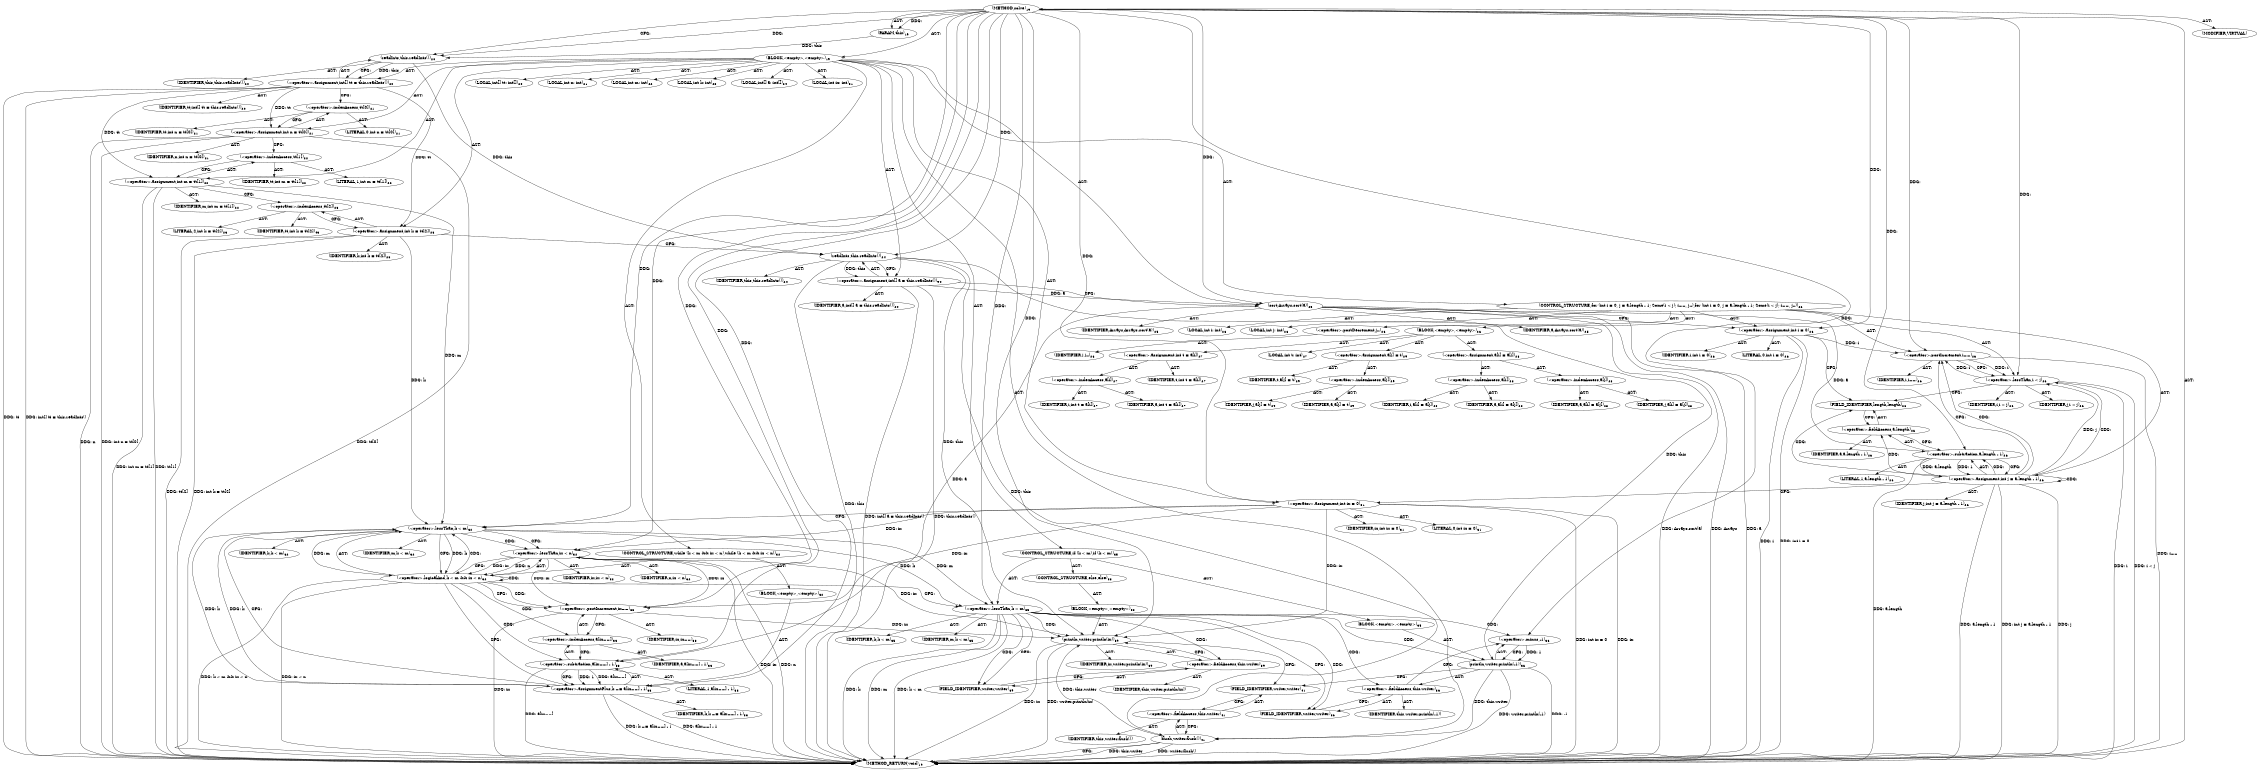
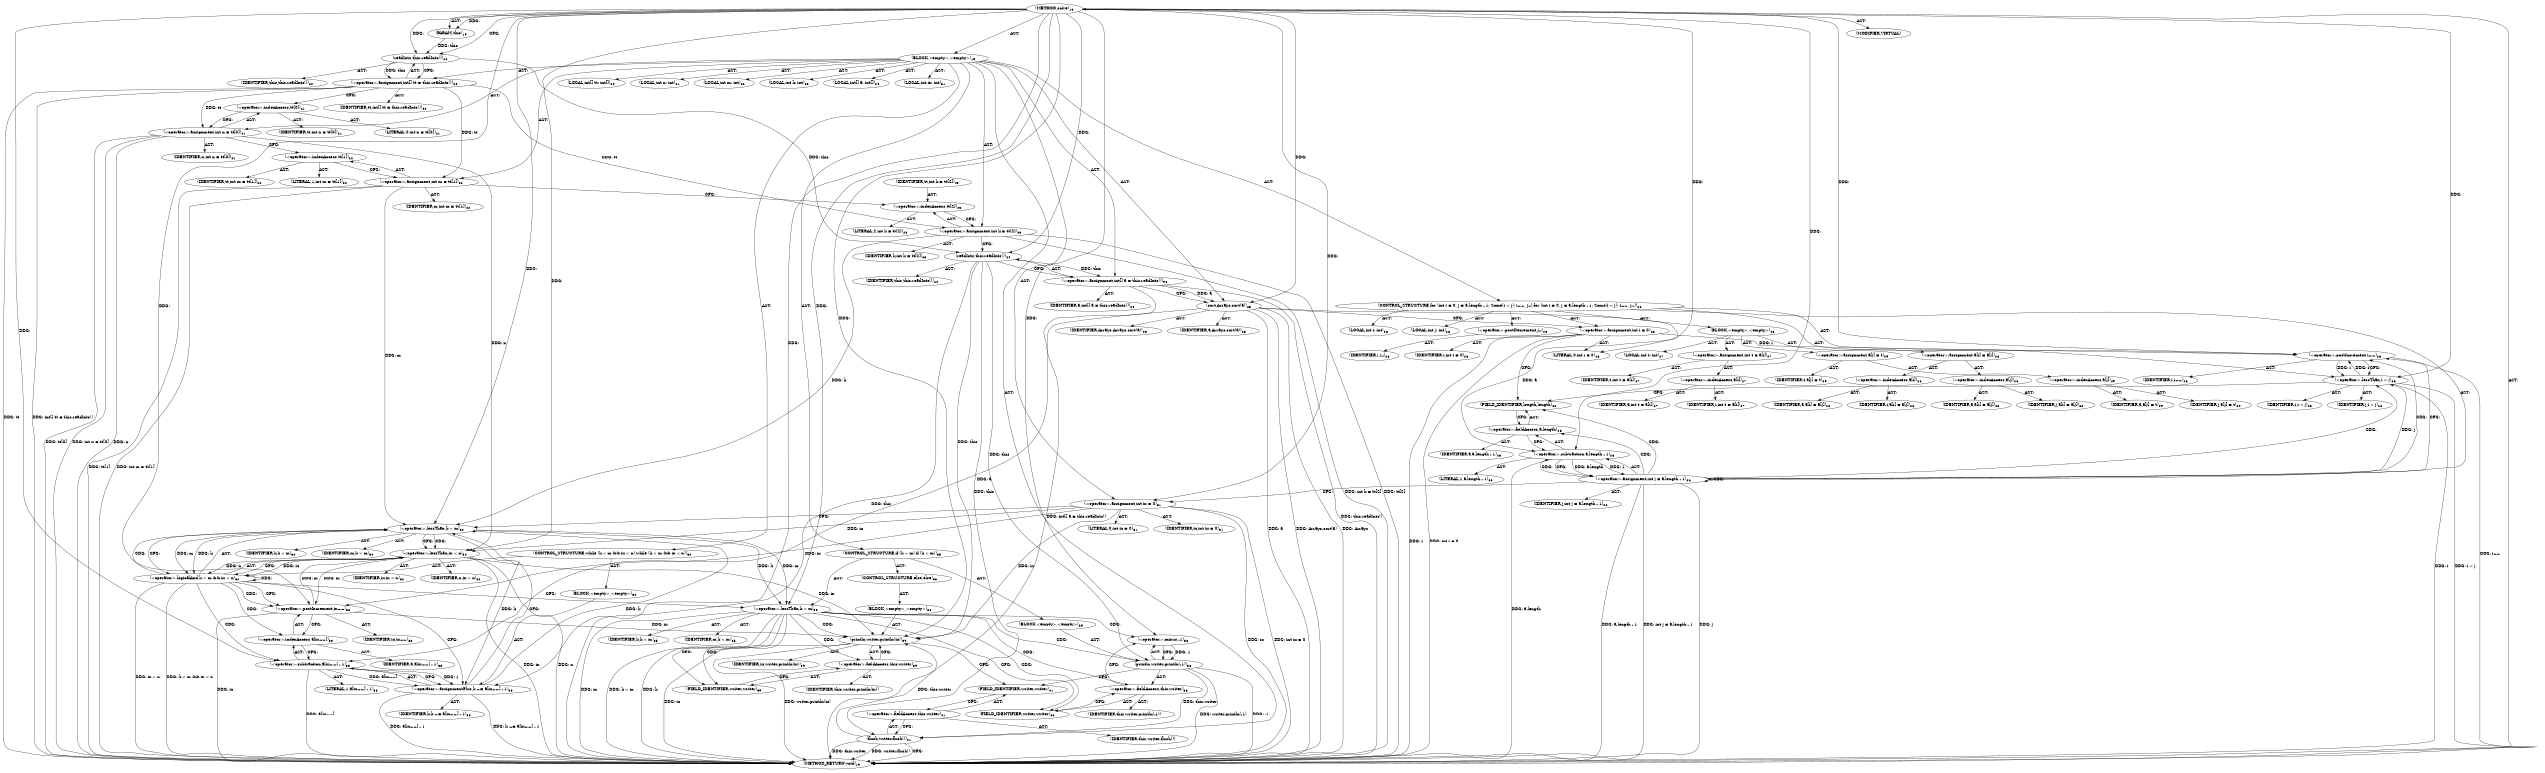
edge "(METHOD,solve)" -> "(<operator>.assignment,int i = 0)": now "(METHOD,solve)" -> "(LITERAL,0,int i = 0)"
edge "(<operator>.indexAccess,tt[2])" -> "(IDENTIFIER,tt,int k = tt[2])": reversed
edge "(<operator>.assignment,int n = tt[0])" -> "(<operator>.lessThan,ix < n)": added, label "DDG: n"
